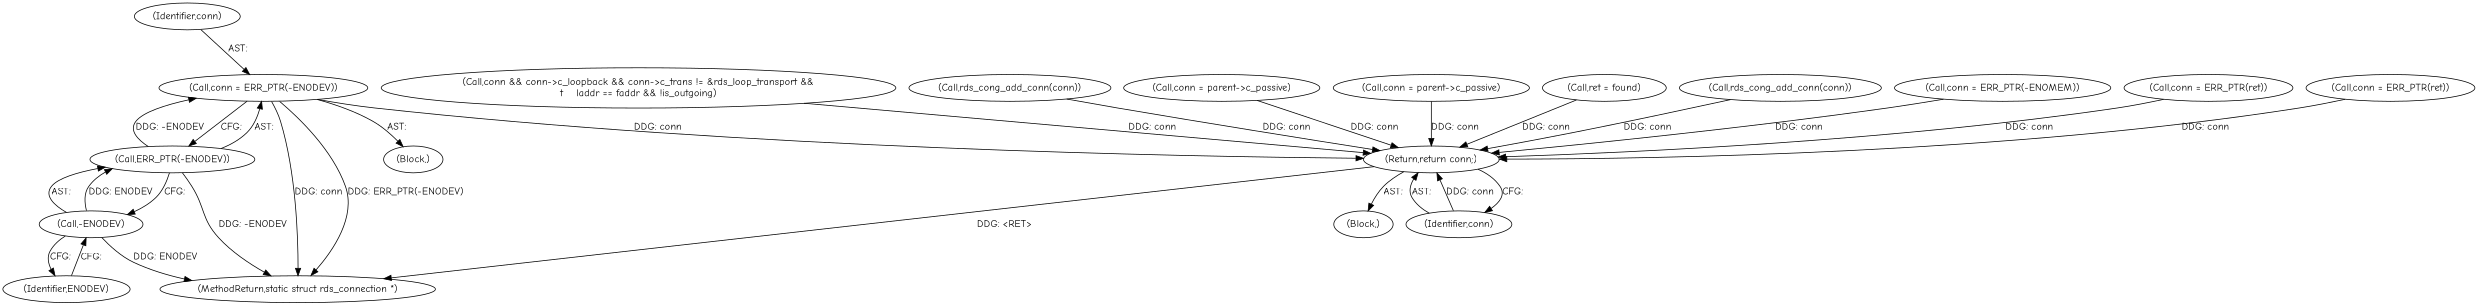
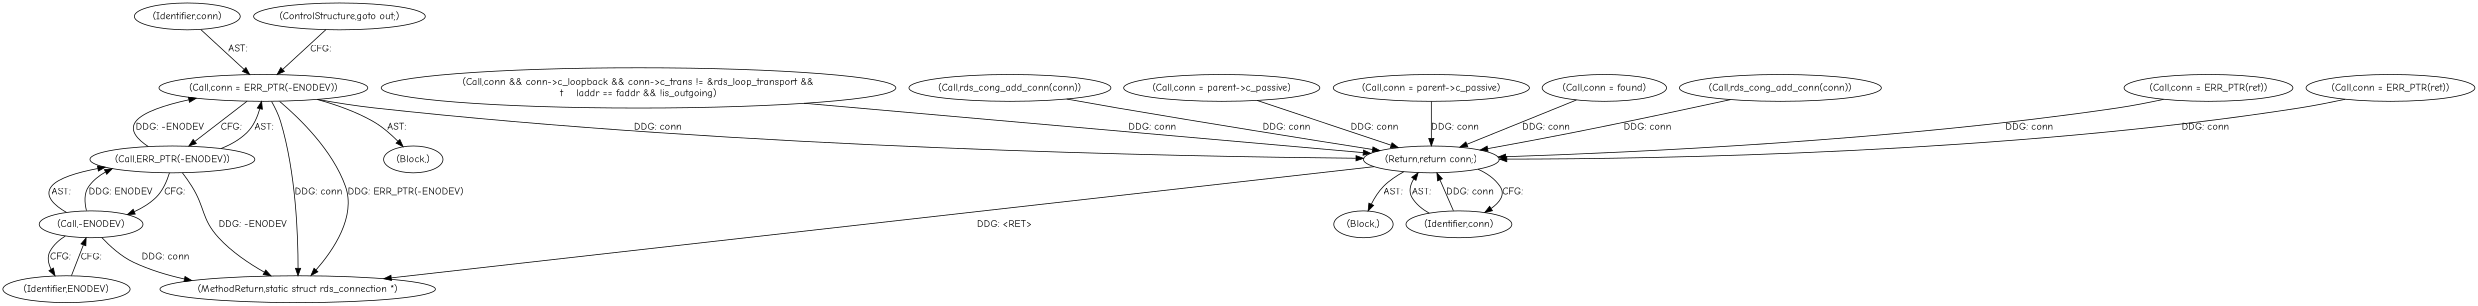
node "(ControlStructure,goto out;)": added
node "(Call,ret = found)": label "(Call,ret = found)" -> "(Call,conn = found)"
node "(Call,conn = ERR_PTR(-ENOMEM))": removed
edge "(Call,-ENODEV)" -> "(MethodReturn,static struct rds_connection *)": label "DDG: ENODEV" -> "DDG: conn"
